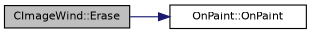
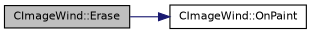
node "OnPaint::OnPaint": label "OnPaint::OnPaint" -> "CImageWind::OnPaint"
